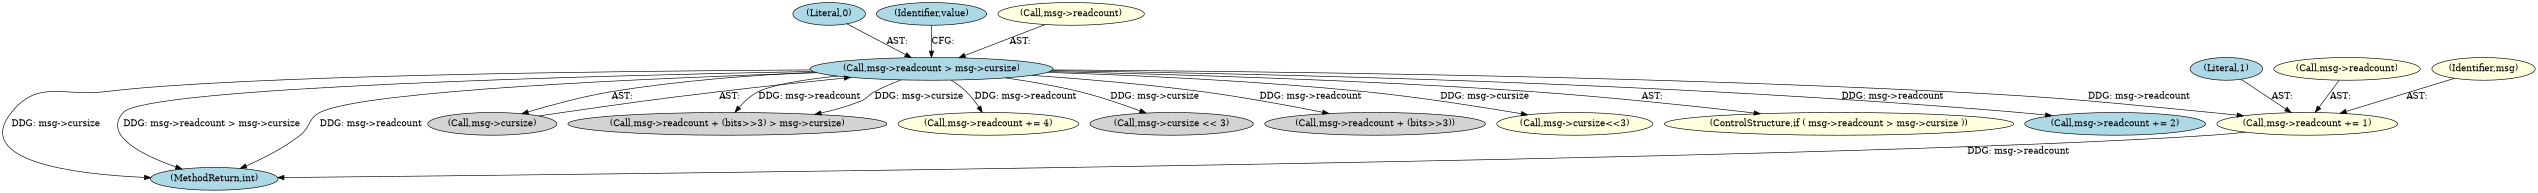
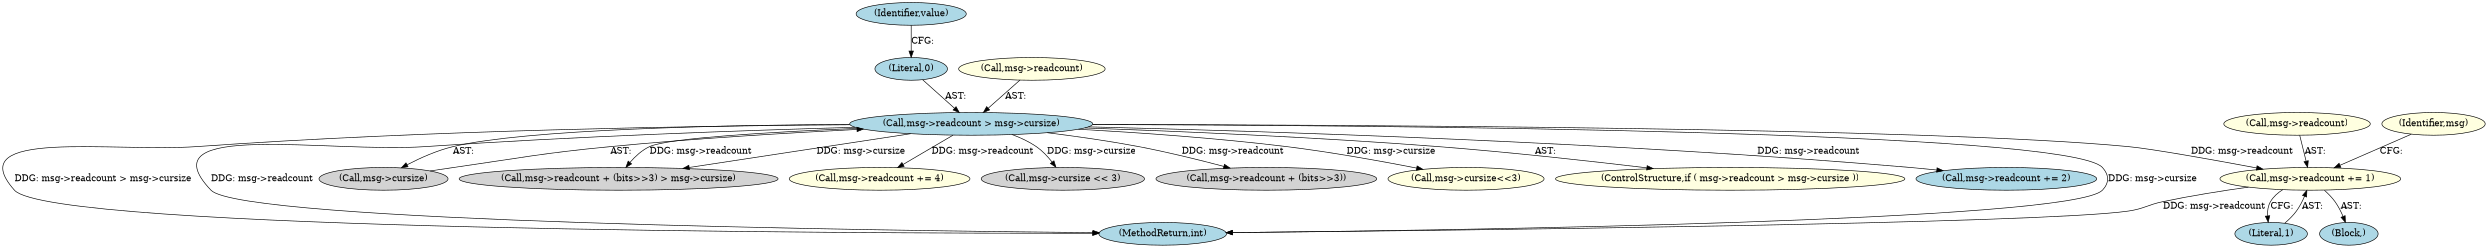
edge "(Identifier,value)" -> "(Call,msg->readcount > msg->cursize)": now "(Identifier,value)" -> "(Literal,0)"
edge "(Identifier,msg)" -> "(Call,msg->readcount += 1)": label "AST: " -> "CFG: "
edge "(Call,msg->readcount += 1)" -> "(Literal,1)": added, label "CFG:"
node "(Block,)": added
